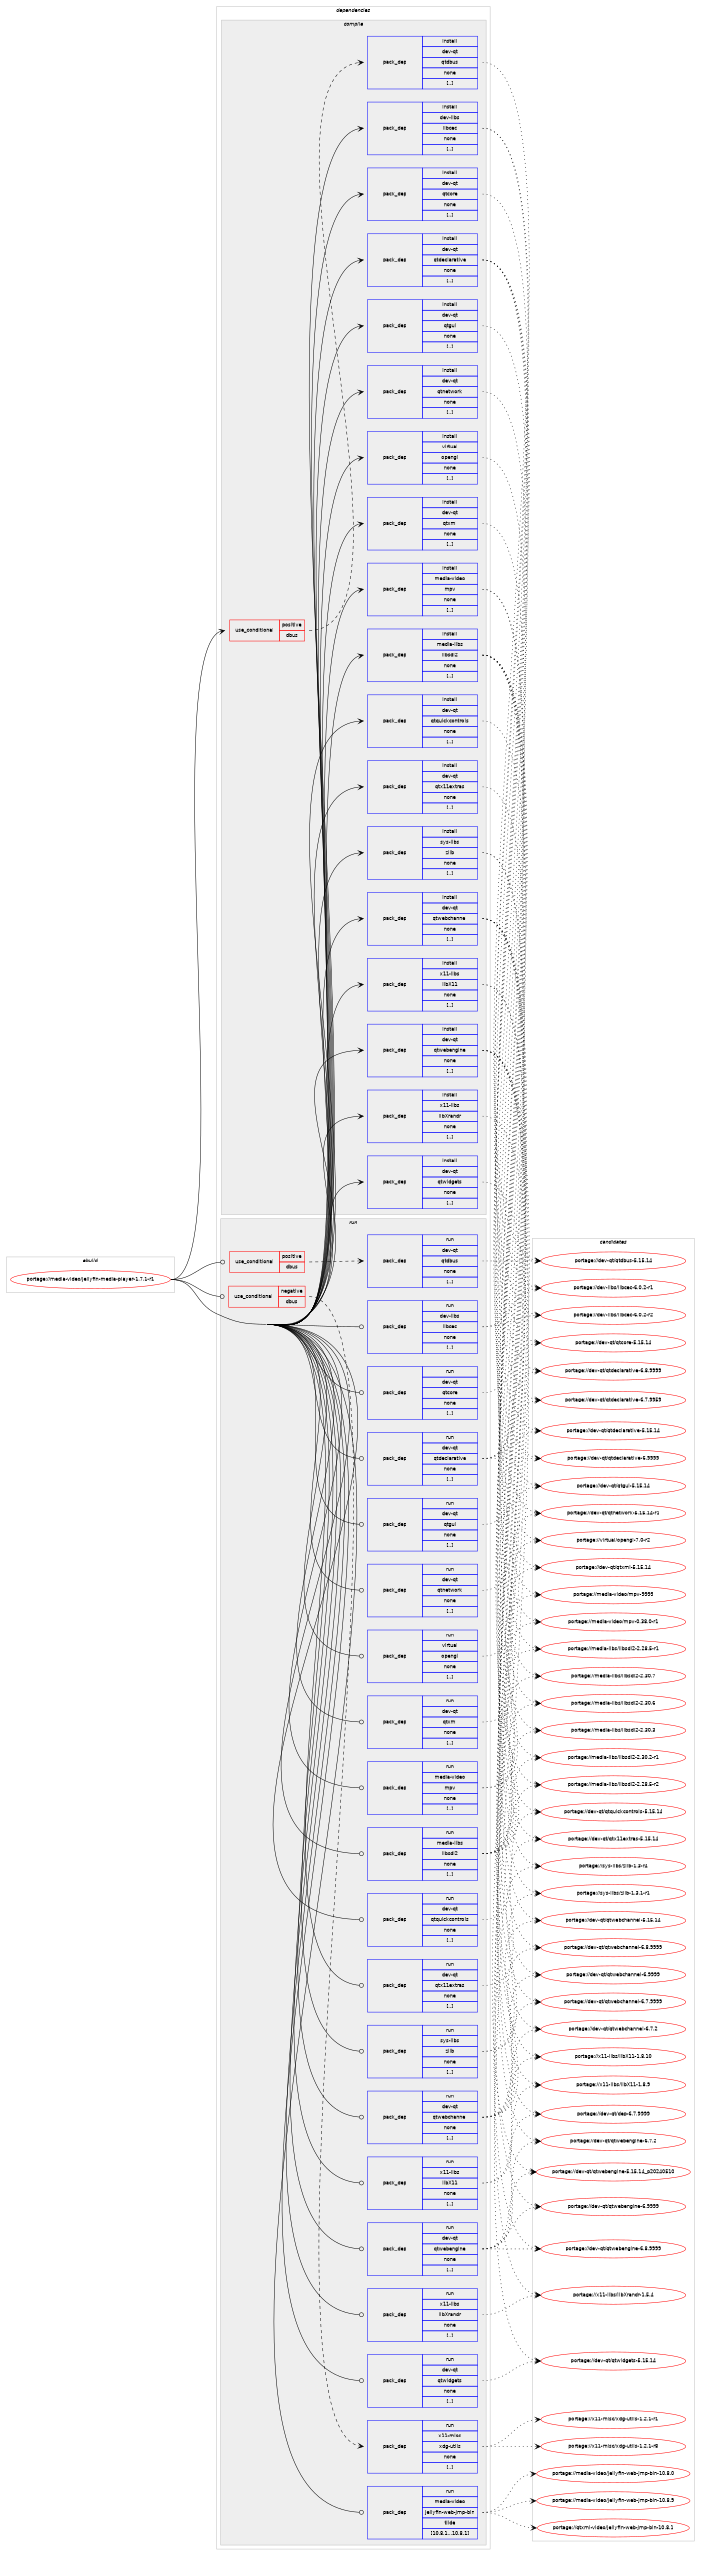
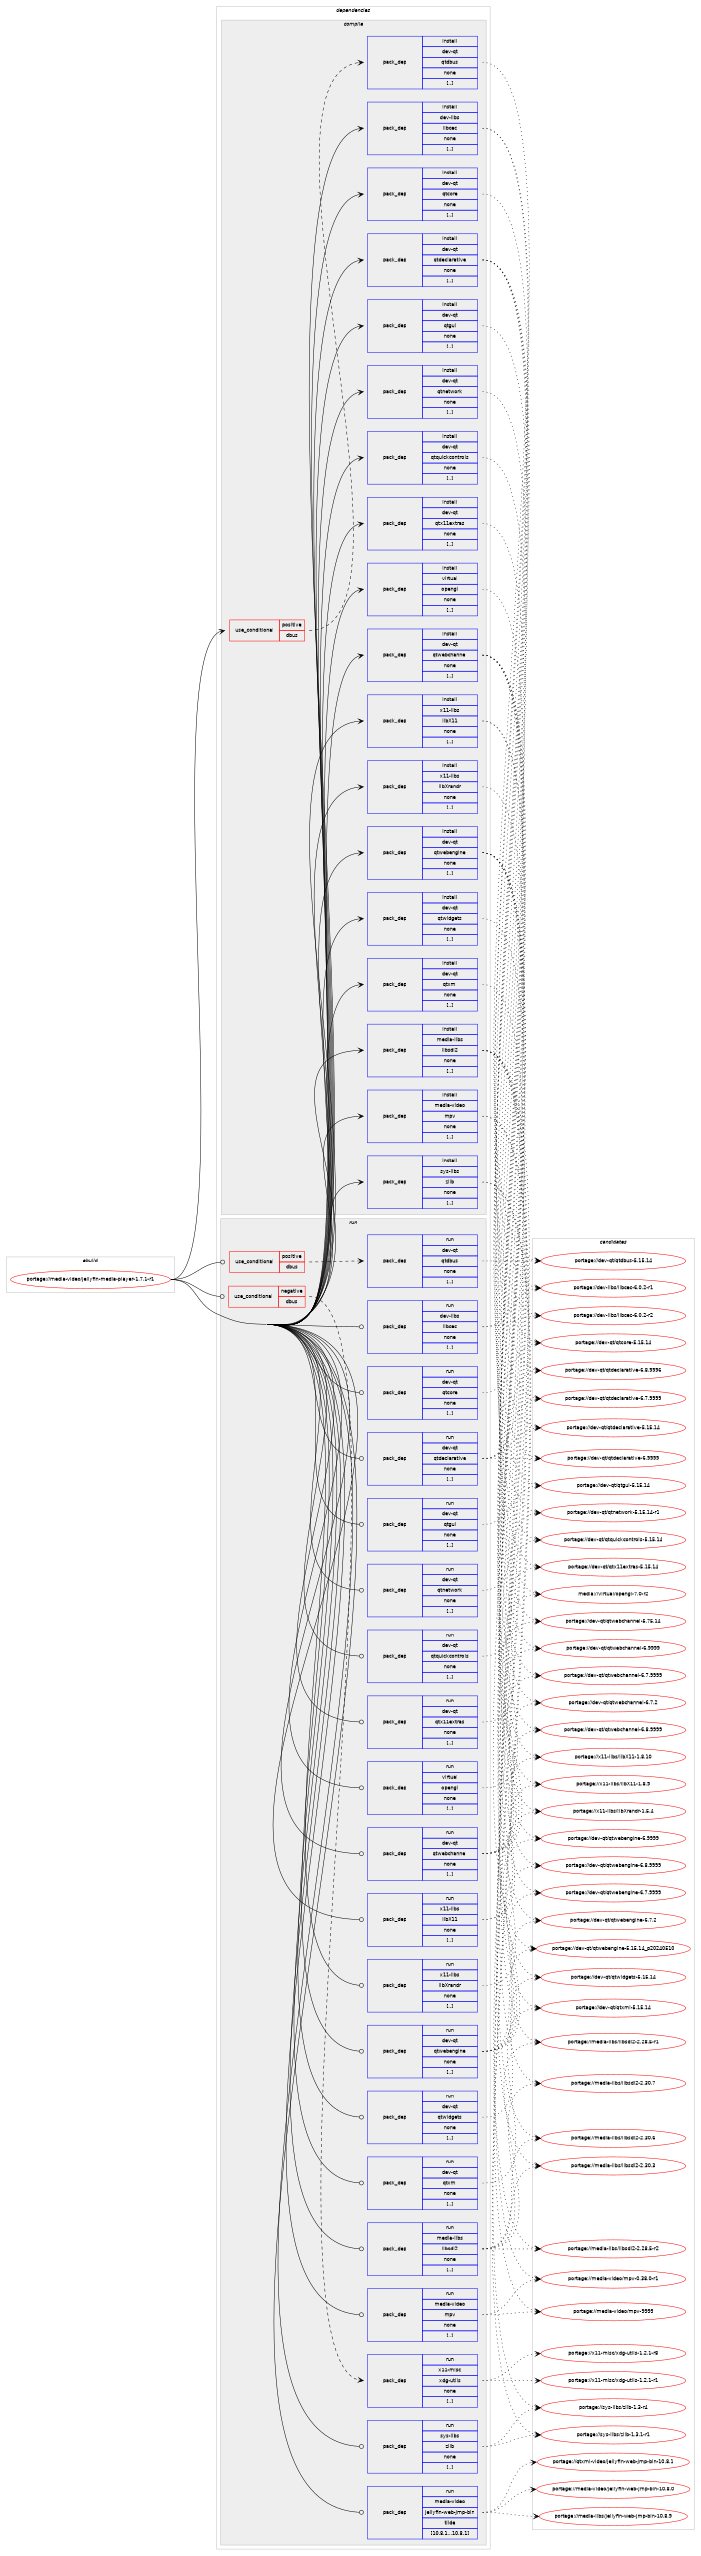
node "portage://dev-qt/qtdeclarative-6.8.9999": label "portage://dev-qt/qtdeclarative-6.8.9999" -> "portage://dev-qt/qtdeclarative-6.8.9996"
node "portage://dev-qt/qtdeclarative-6.7.9959": label "portage://dev-qt/qtdeclarative-6.7.9959" -> "portage://dev-qt/qtdeclarative-6.7.9999"
node "portage://virtual/opengl-7.0-r2": label "portage://virtual/opengl-7.0-r2" -> "media://virtual/opengl-7.0-r2"
node "portage://media-libs/libsdl2-2.30.2-r1": removed
node "portage://dev-qt/qtwebchannel-5.15.14": label "portage://dev-qt/qtwebchannel-5.15.14" -> "portage://dev-qt/qtwebchannel-5.75.14"
node "portage://dev-qt/dep-6.7.9999": label "portage://dev-qt/dep-6.7.9999" -> "portage://dev-qt/qtwebengine-6.7.9999"
node "portage://media-video/jellyfin-web-jmp-bin-10.8.9": label "portage://media-video/jellyfin-web-jmp-bin-10.8.9" -> "portage://media-libs/jellyfin-web-jmp-bin-10.8.9"
